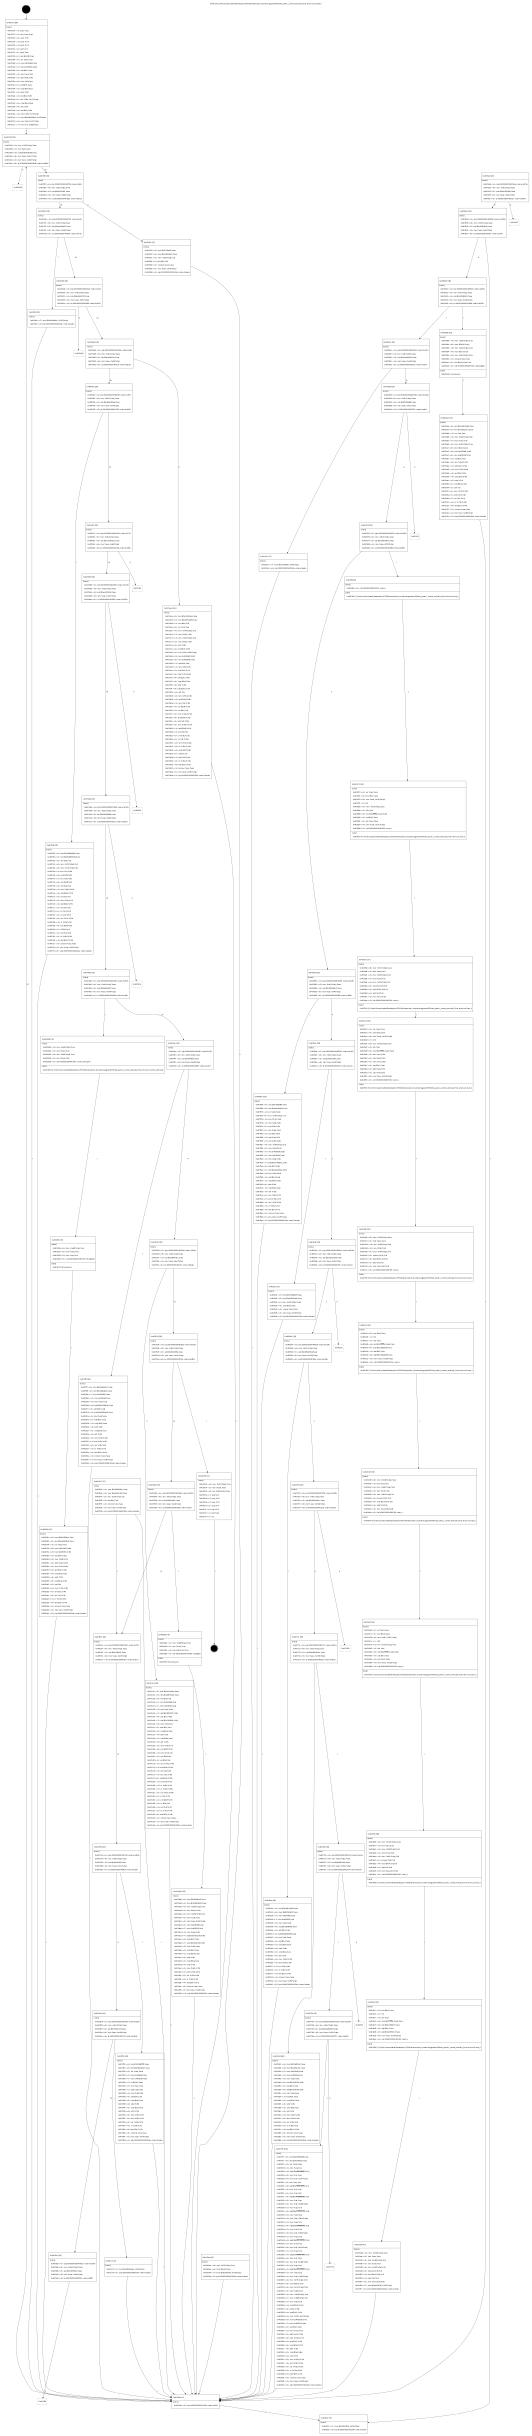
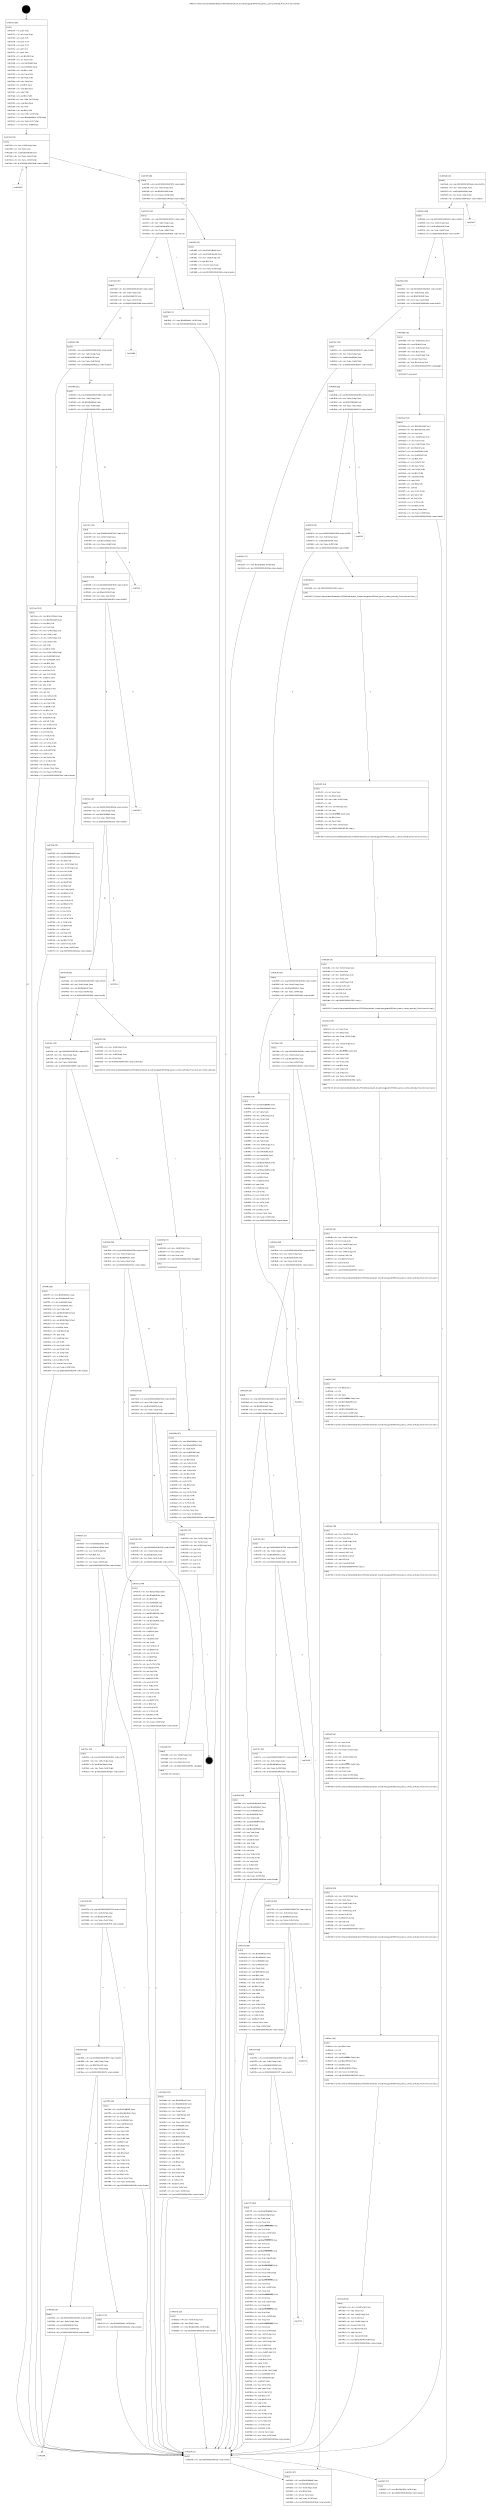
edge "0x401b13 [27]" -> "0x40224e [5]": reversed
